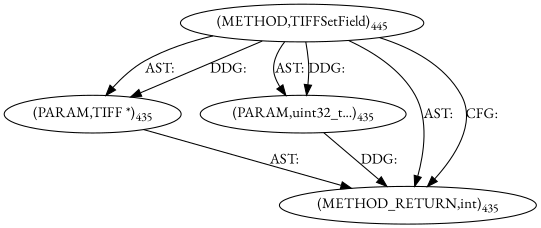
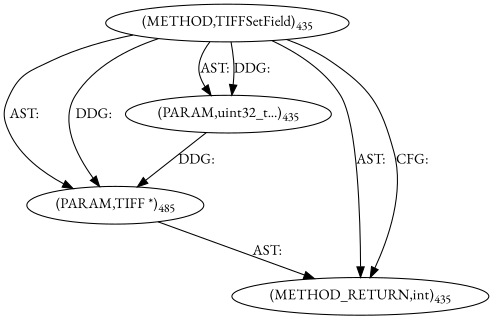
node "(METHOD,TIFFSetField)": text "445" -> "435"
node "(PARAM,TIFF *)": text "435" -> "485"
edge "(PARAM,uint32_t...)" -> "(METHOD_RETURN,int)": now "(PARAM,uint32_t...)" -> "(PARAM,TIFF *)"
